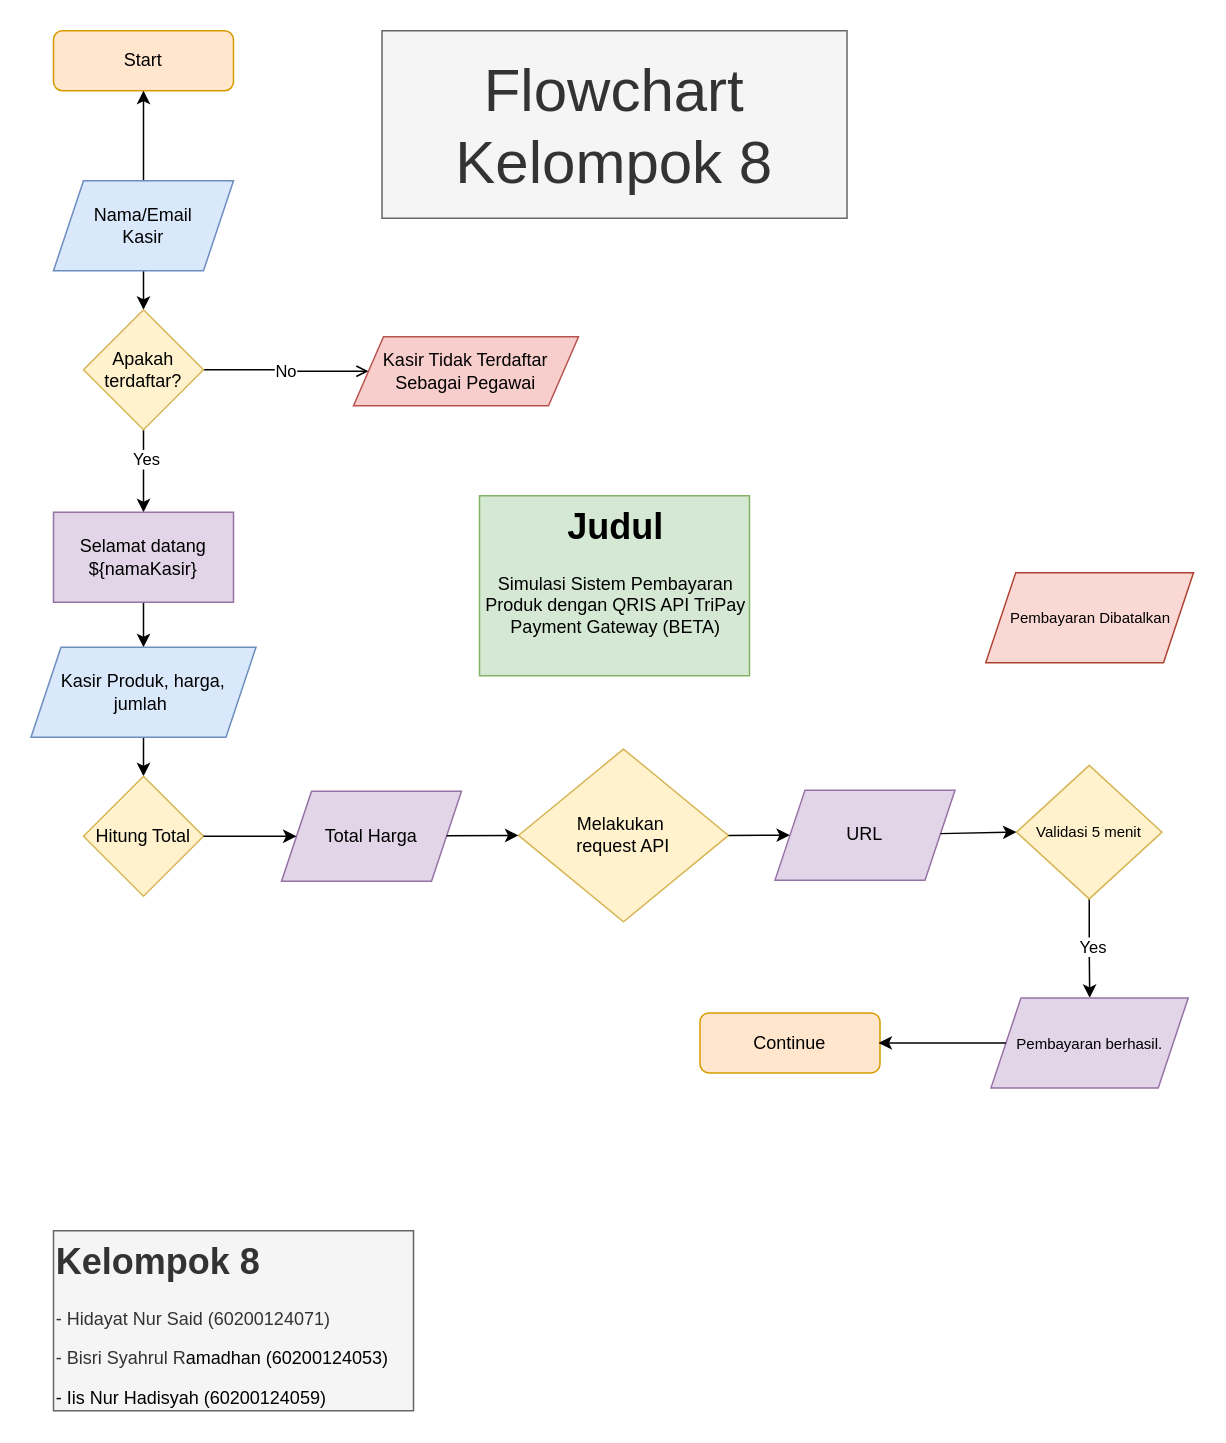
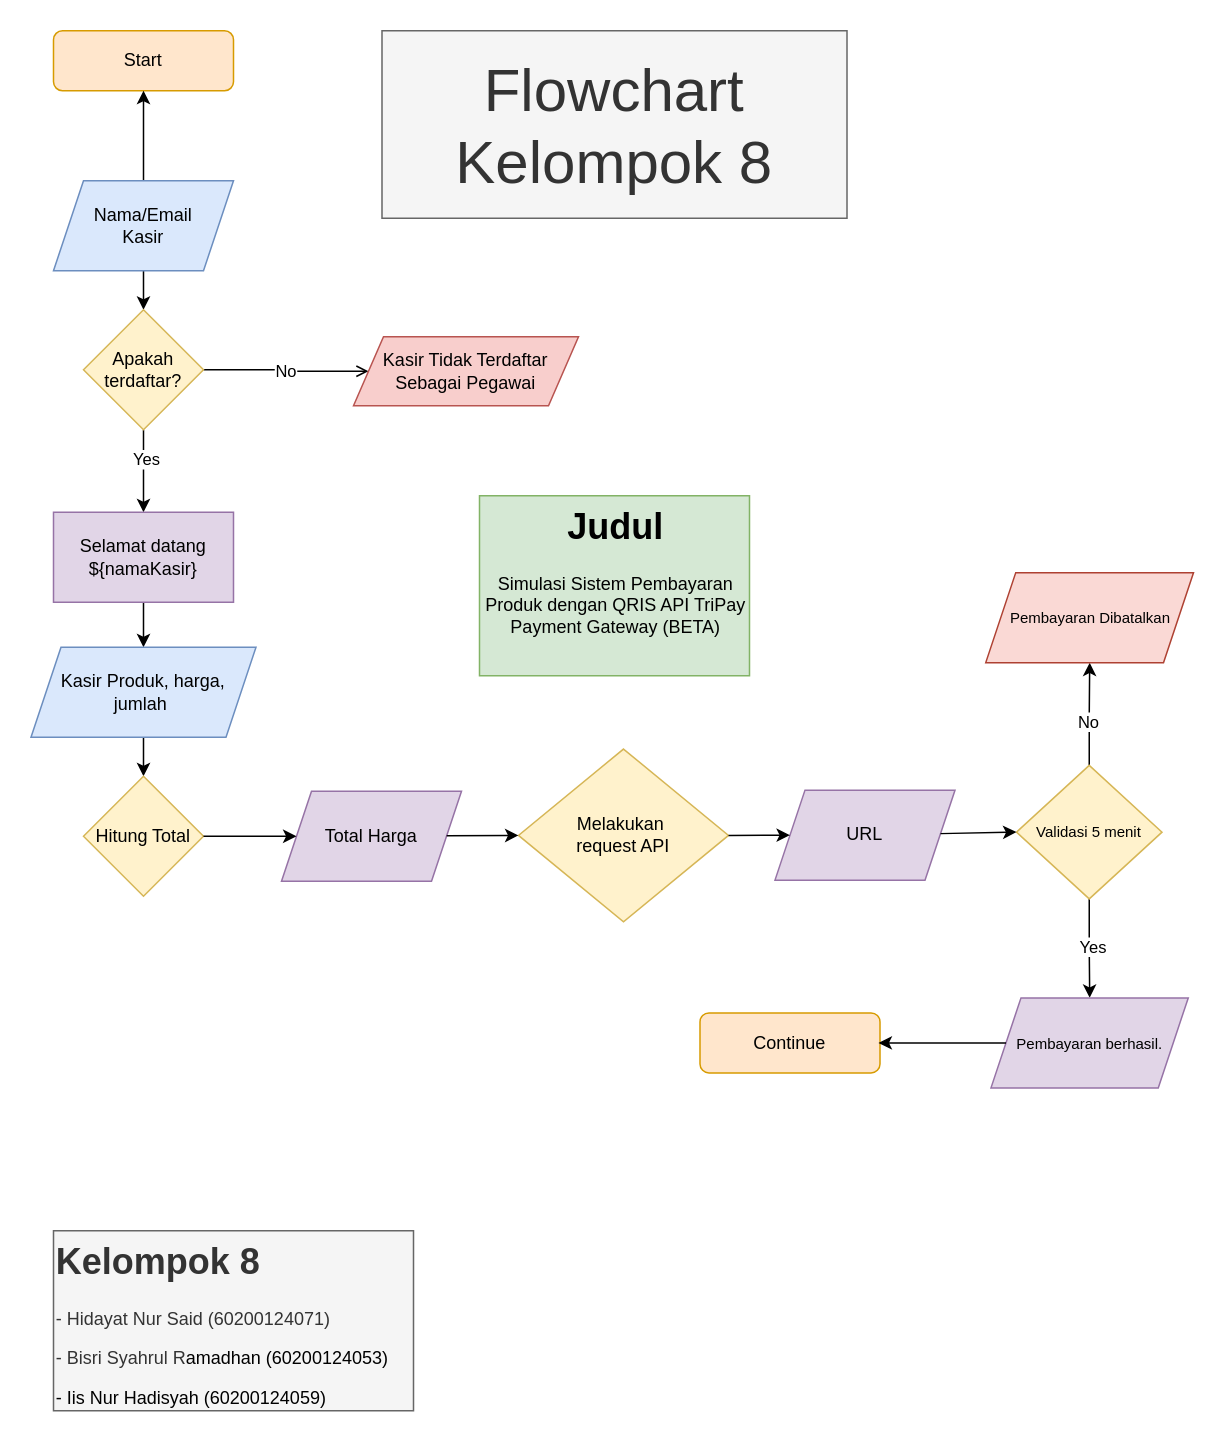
edge "Validasi 5 menit" -> "Pembayaran Dibatalkan": added, label "No"
